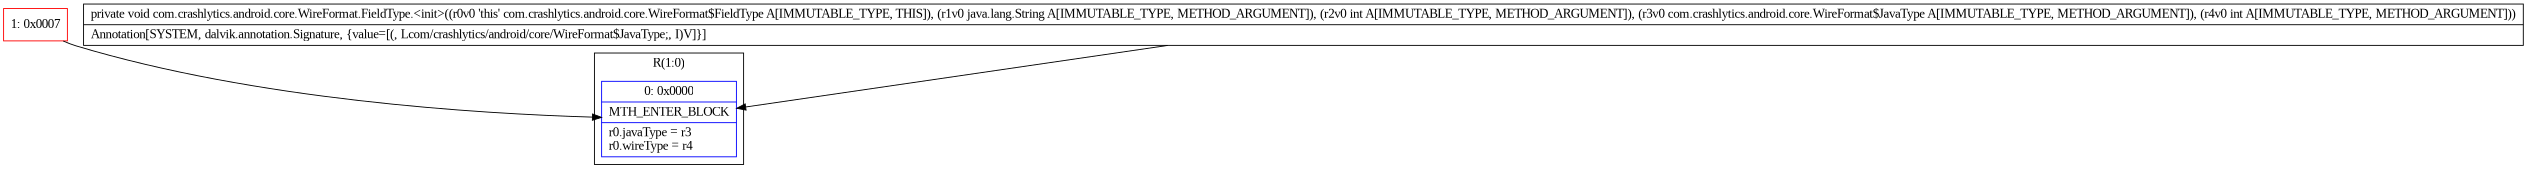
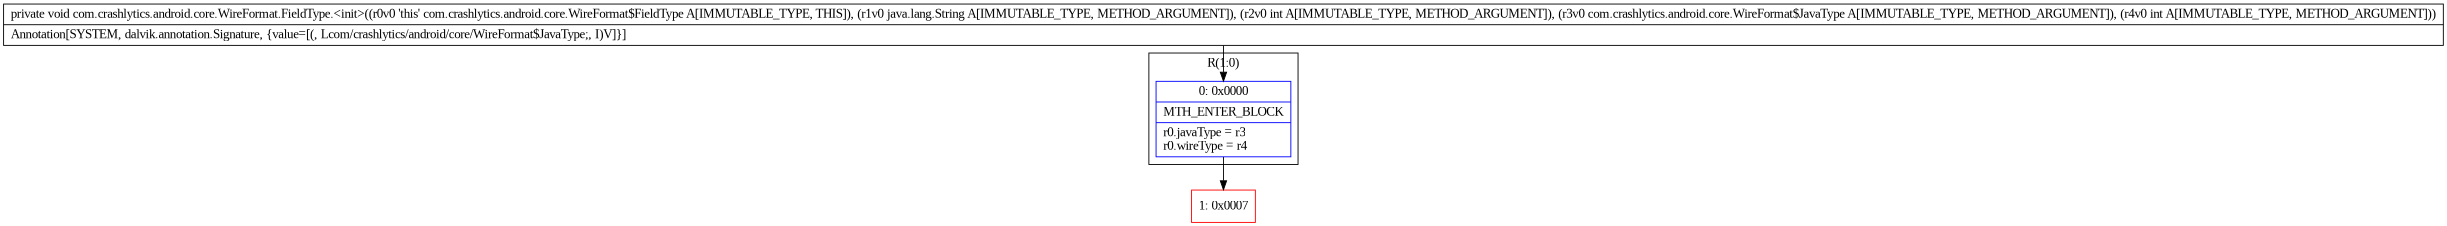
edge "1: 0x0007" -> "0: 0x0000": reversed
